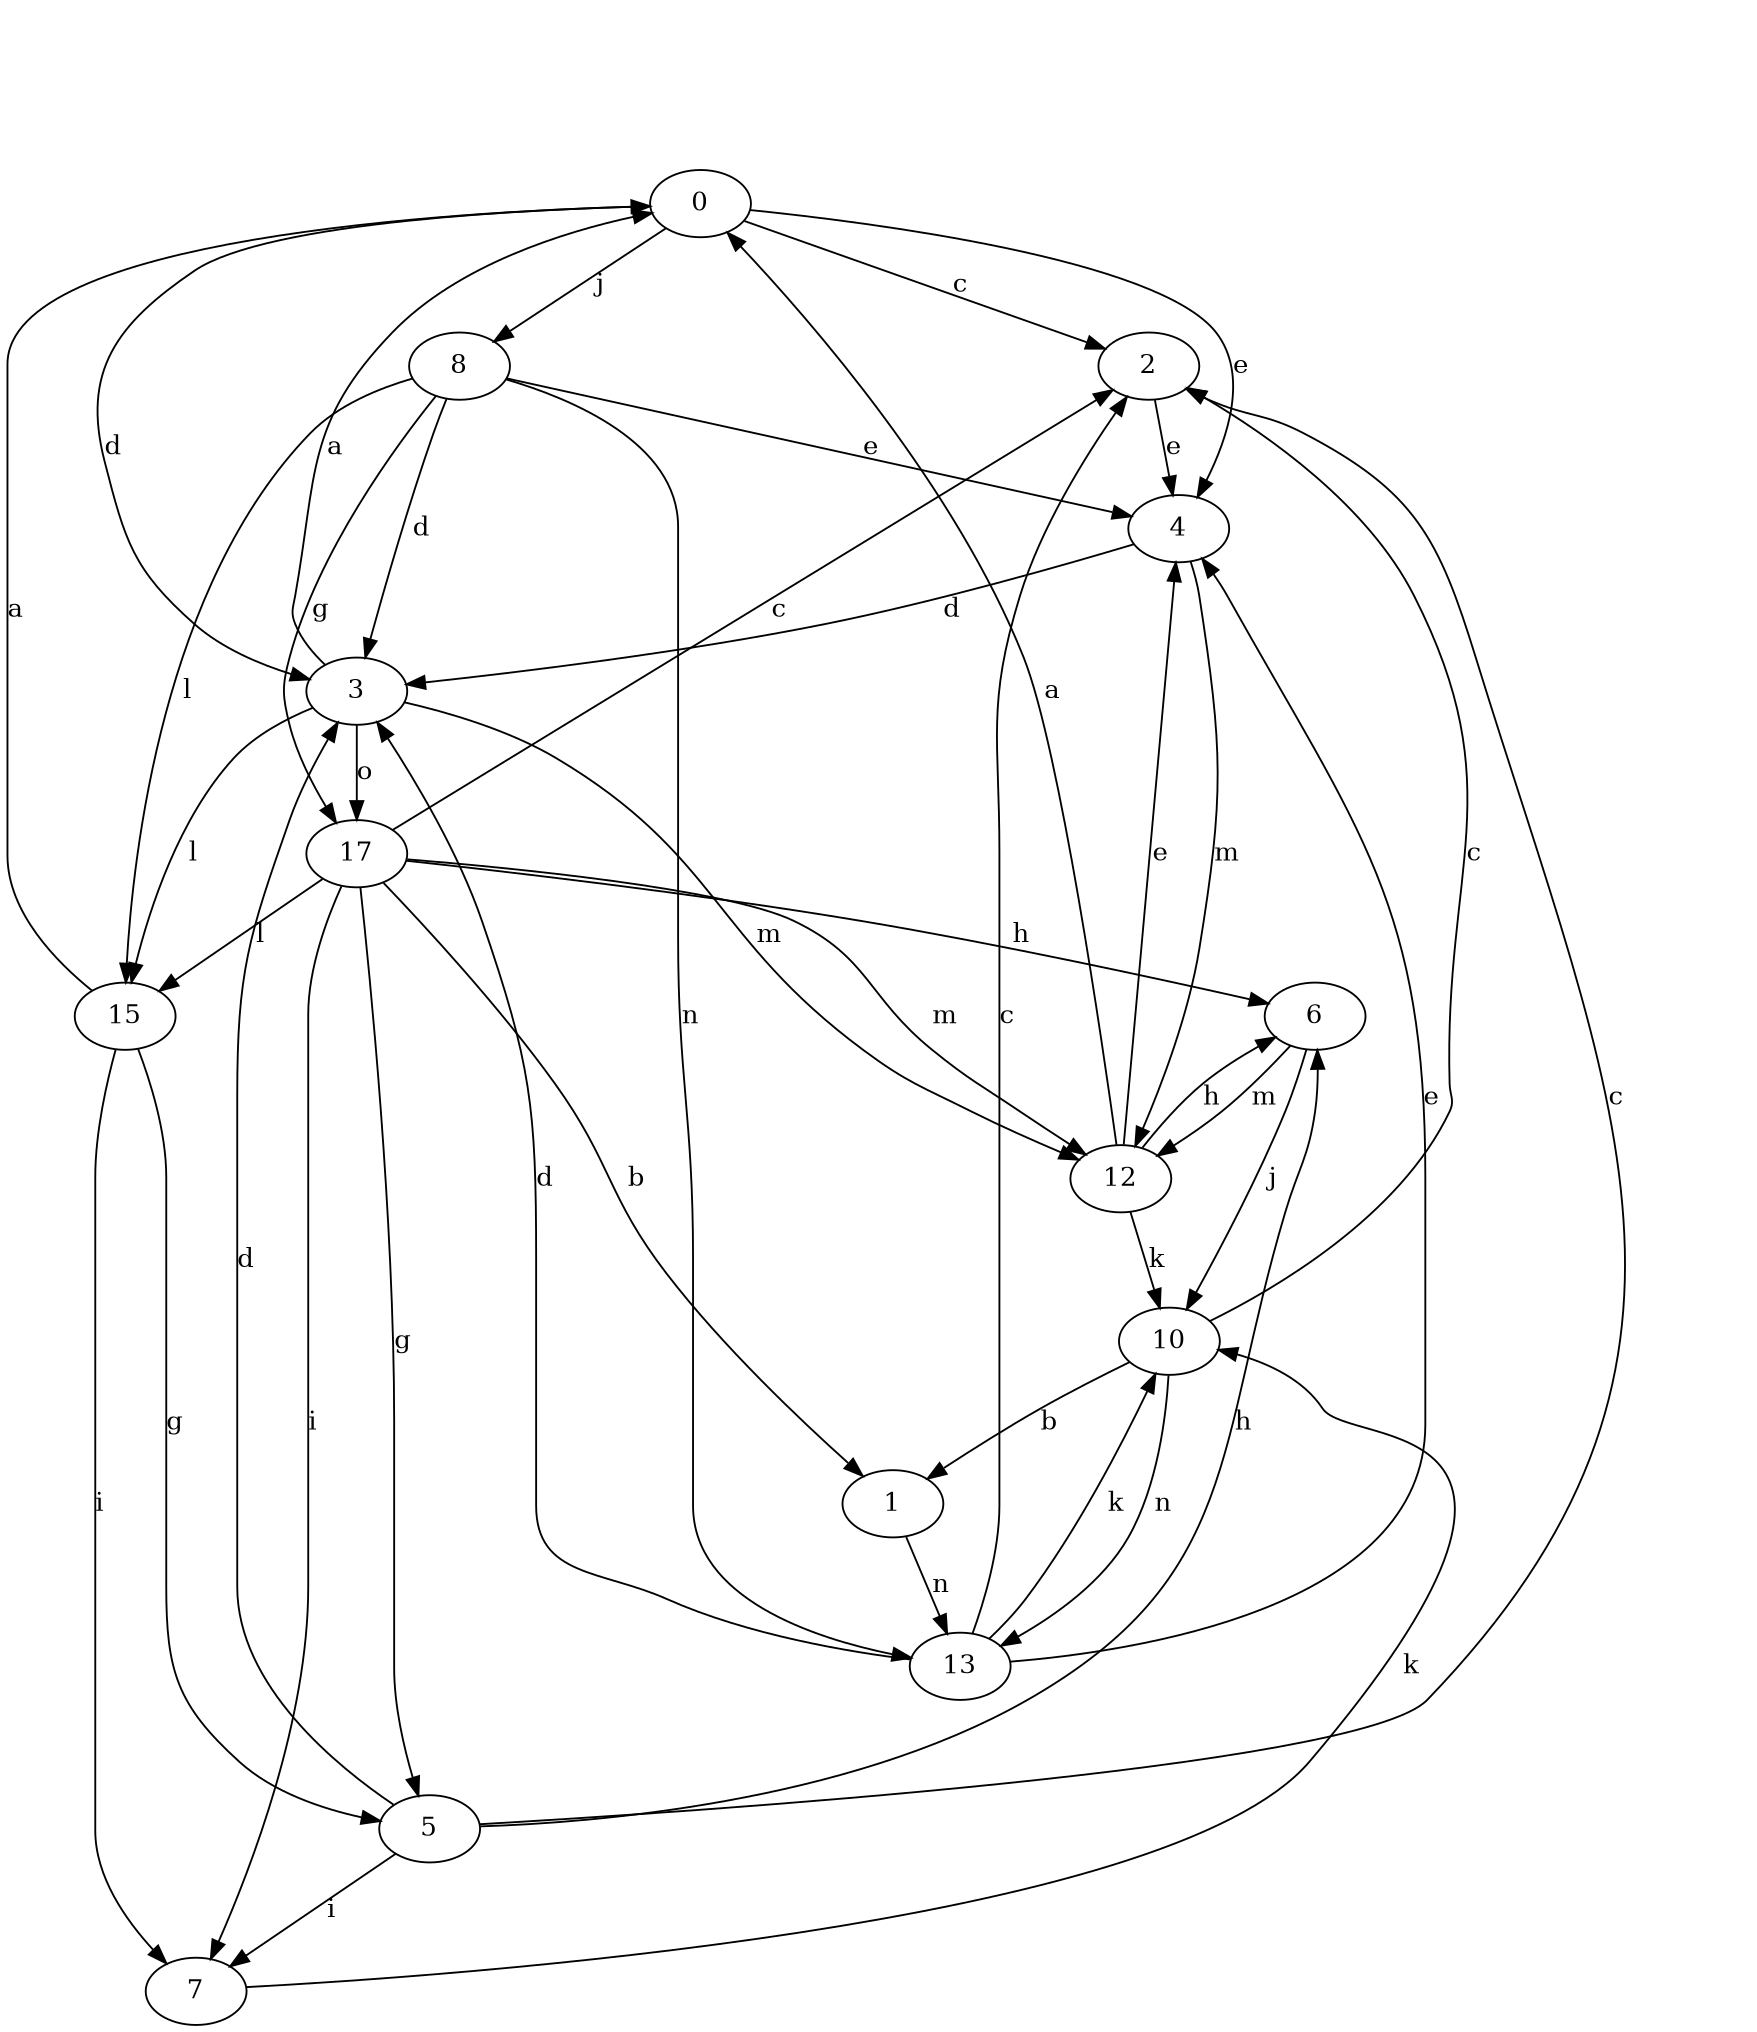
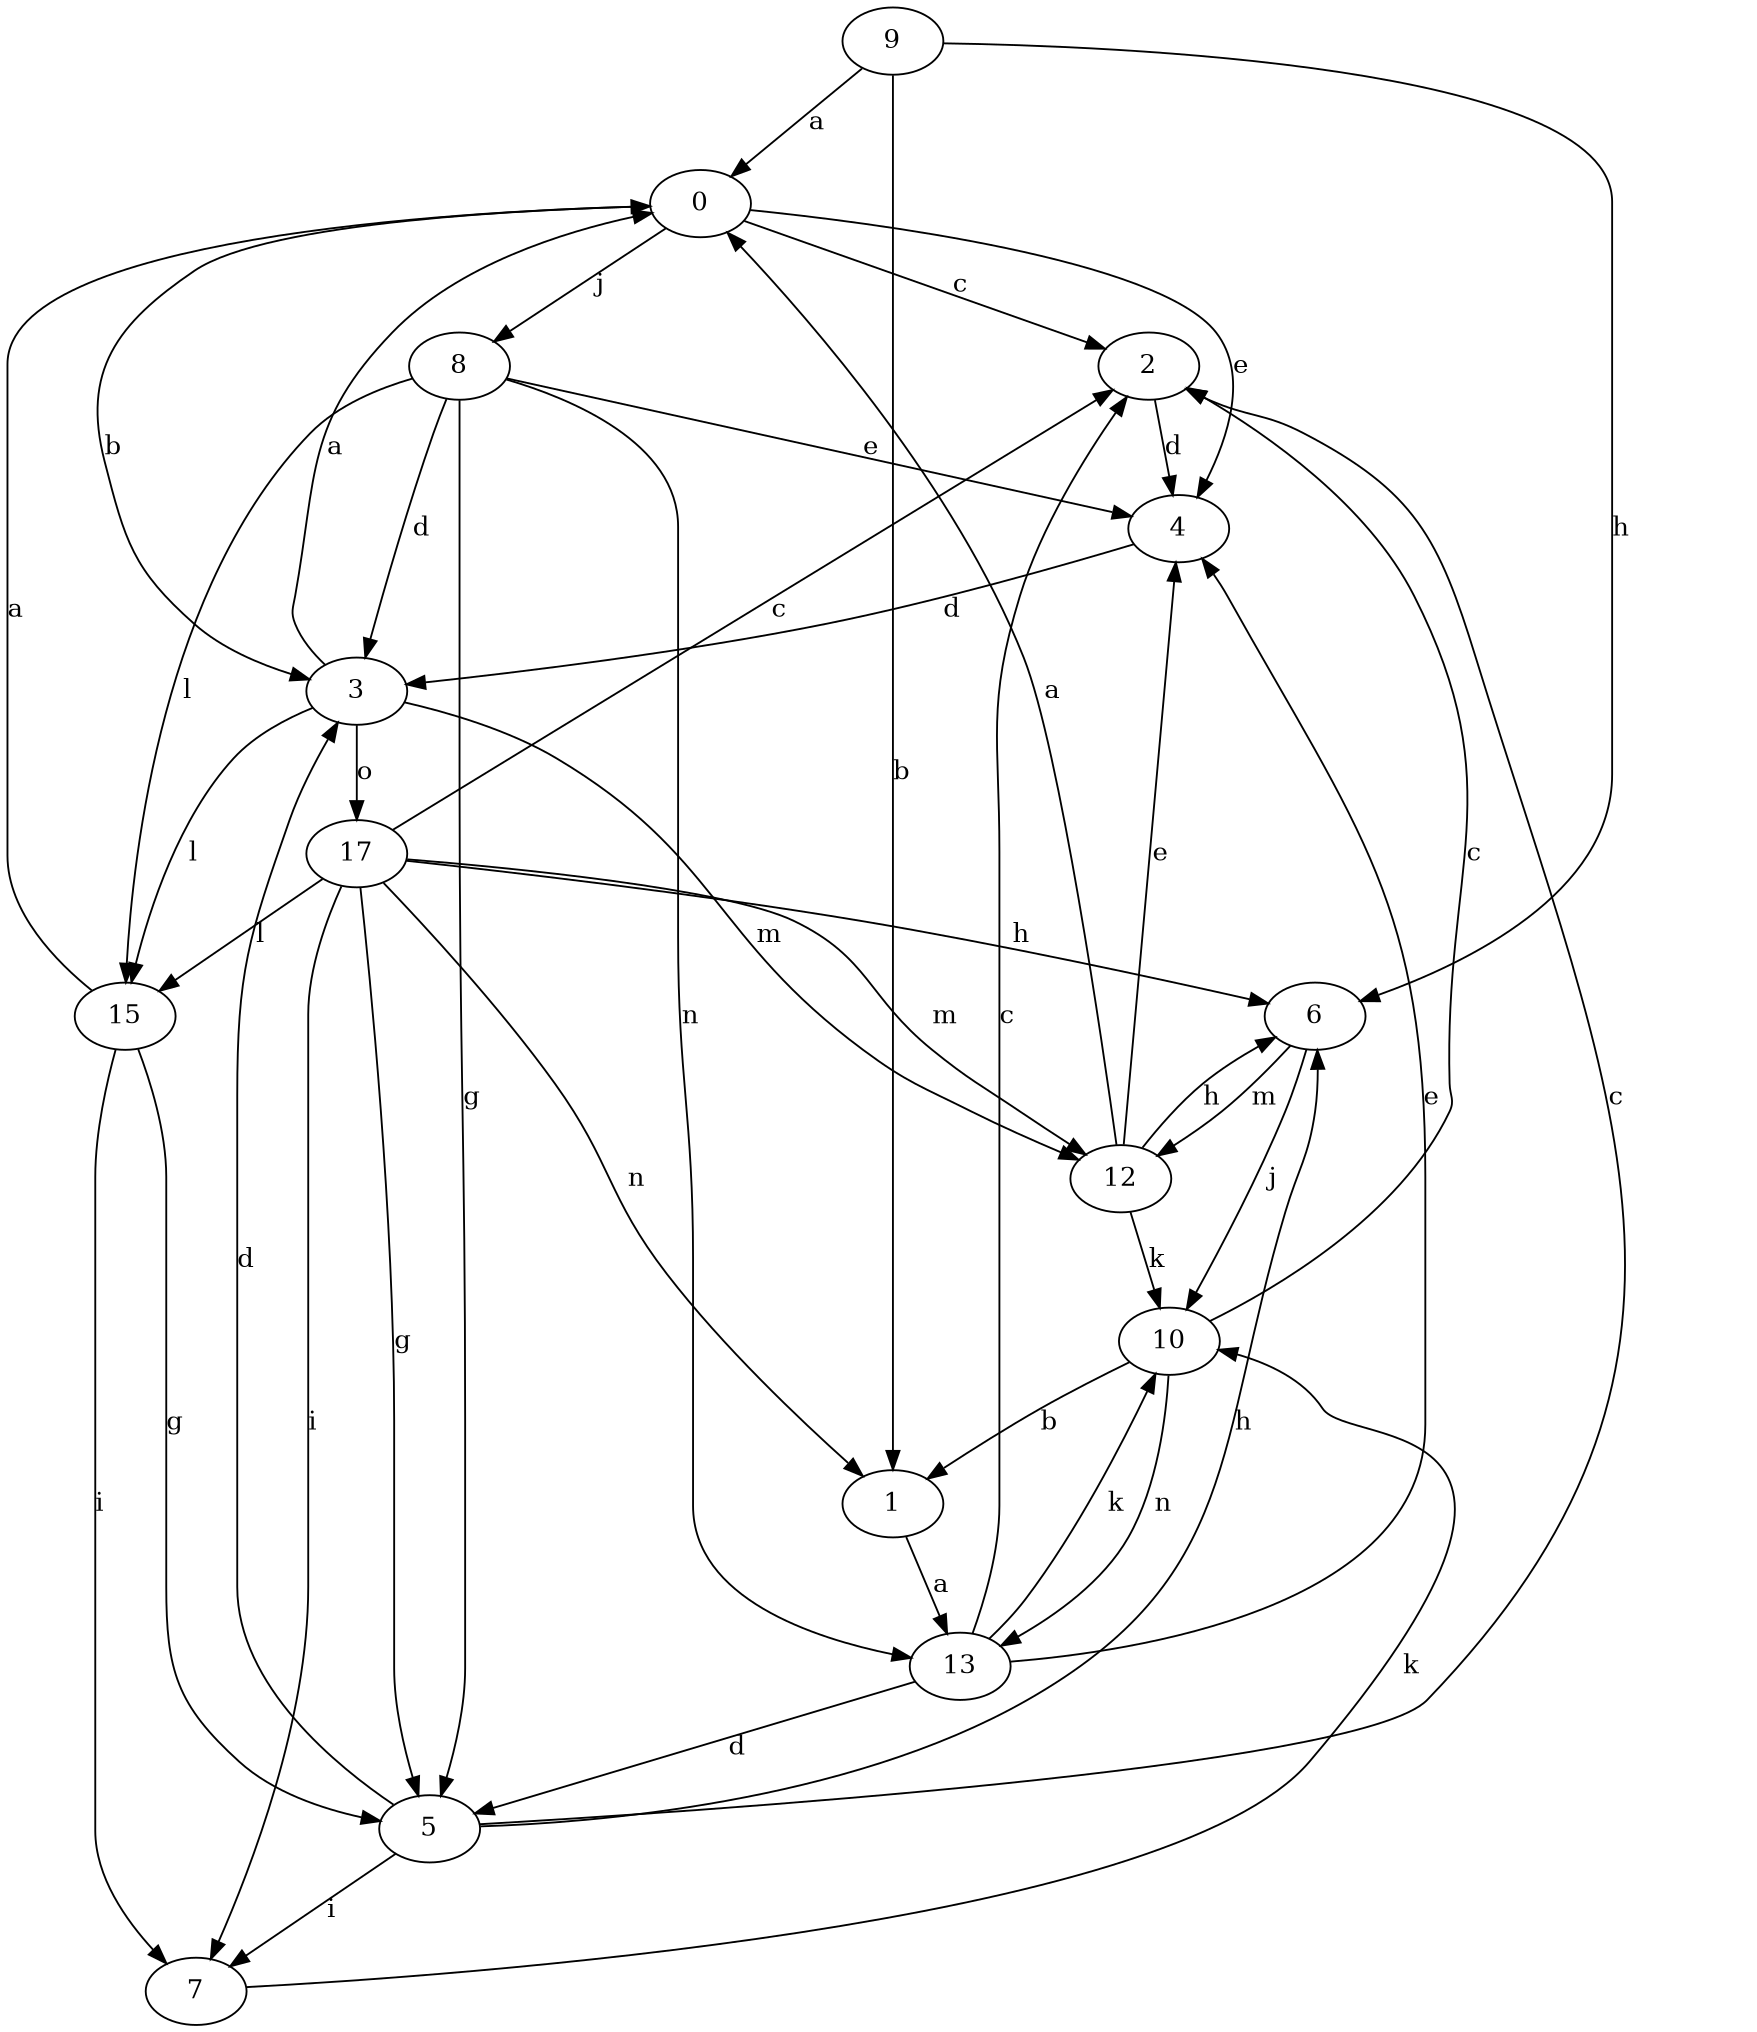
node "9": added
edge "0" -> "3": label "d" -> "b"
edge "2" -> "4": label "e" -> "d"
edge "8" -> "17": now "8" -> "5"
edge "4" -> "12": removed, label "m"
edge "17" -> "1": label "b" -> "n"
edge "13" -> "3": now "13" -> "5"
edge "1" -> "13": label "n" -> "a"
